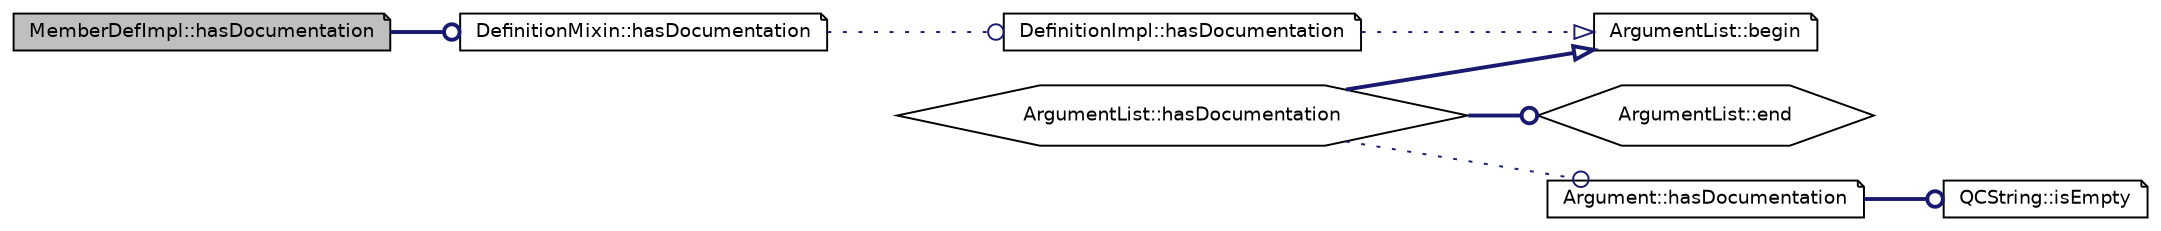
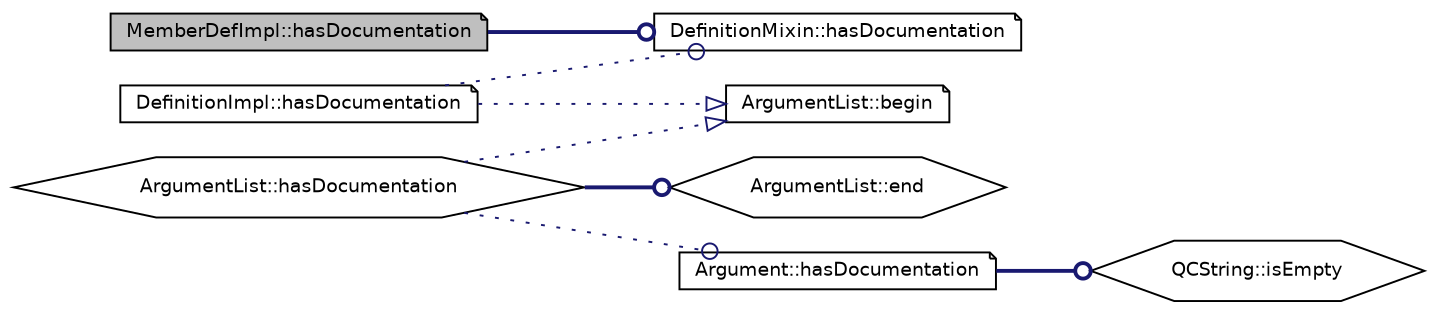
edge "DefinitionMixin::hasDocumentation" -> "DefinitionImpl::hasDocumentation": reversed
edge "ArgumentList::hasDocumentation" -> "ArgumentList::begin": style bold -> dotted
node "QCString::isEmpty": shape note -> hexagon
